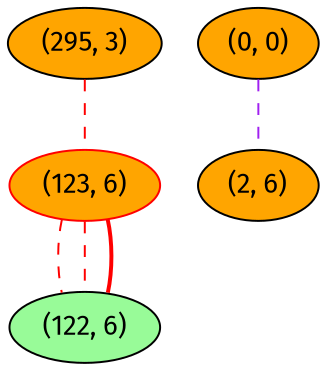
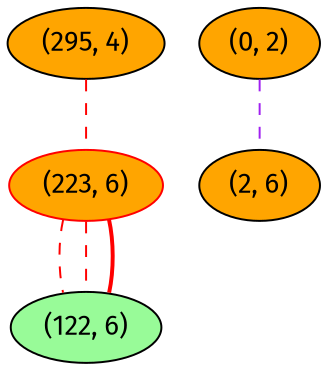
node "(295, 3)": label "(295, 3)" -> "(295, 4)"
node "(0, 0)": label "(0, 0)" -> "(0, 2)"
node "(123, 6)": label "(123, 6)" -> "(223, 6)"
